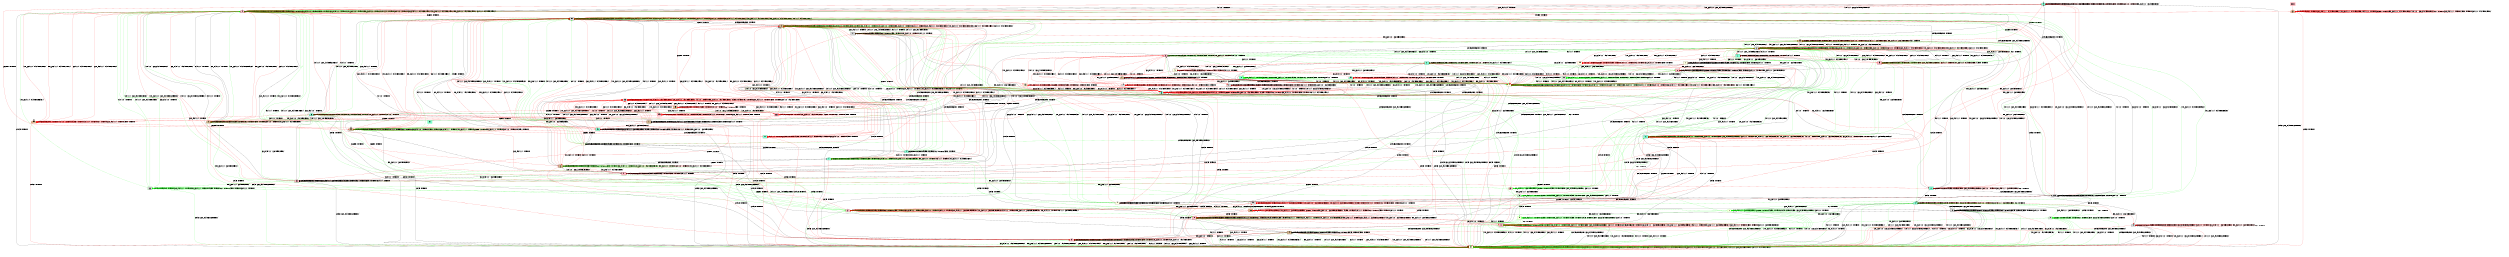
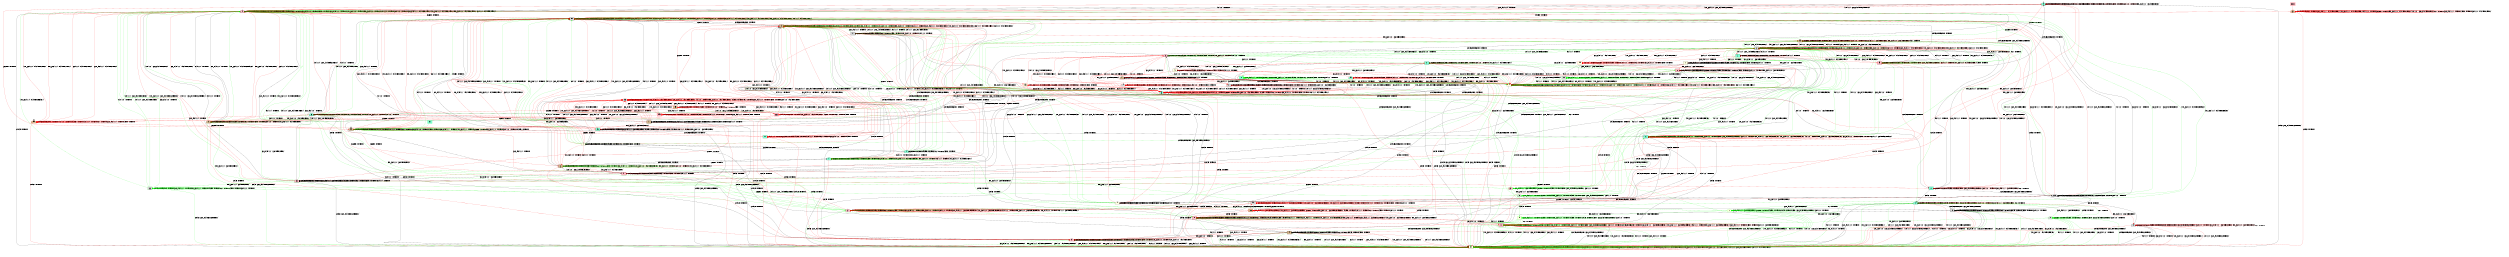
edge "aa" -> "dd": now "aa" -> "q"
